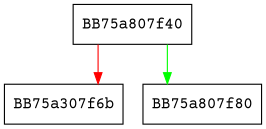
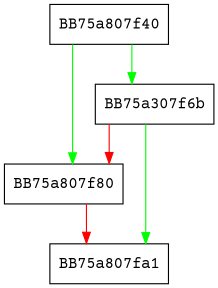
edge "BB75a807f40" -> "BB75a307f6b": color red -> green
edge "BB75a307f6b" -> "BB75a807f80": added
node "BB75a807fa1": added
